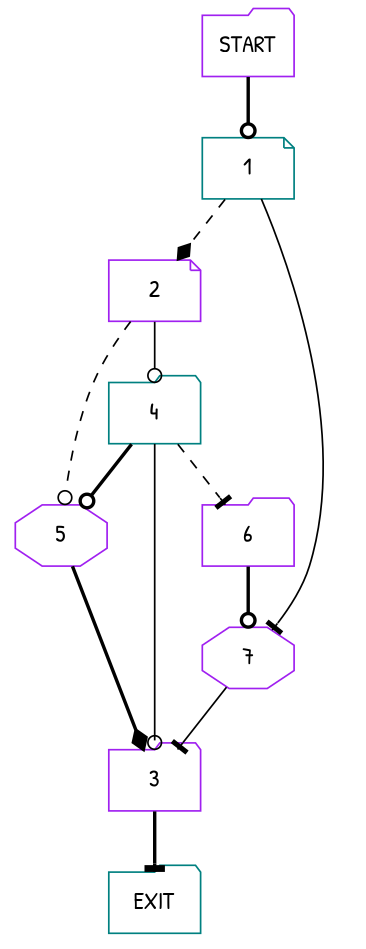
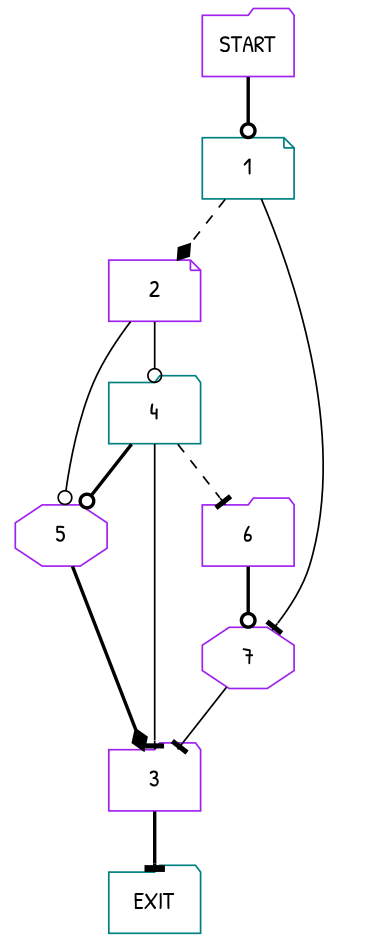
edge "2" -> "5": style dashed -> solid
edge "4" -> "3": arrowhead odot -> tee
